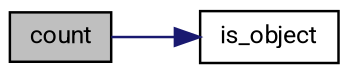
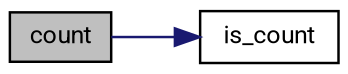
node "is_object": label "is_object" -> "is_count"
